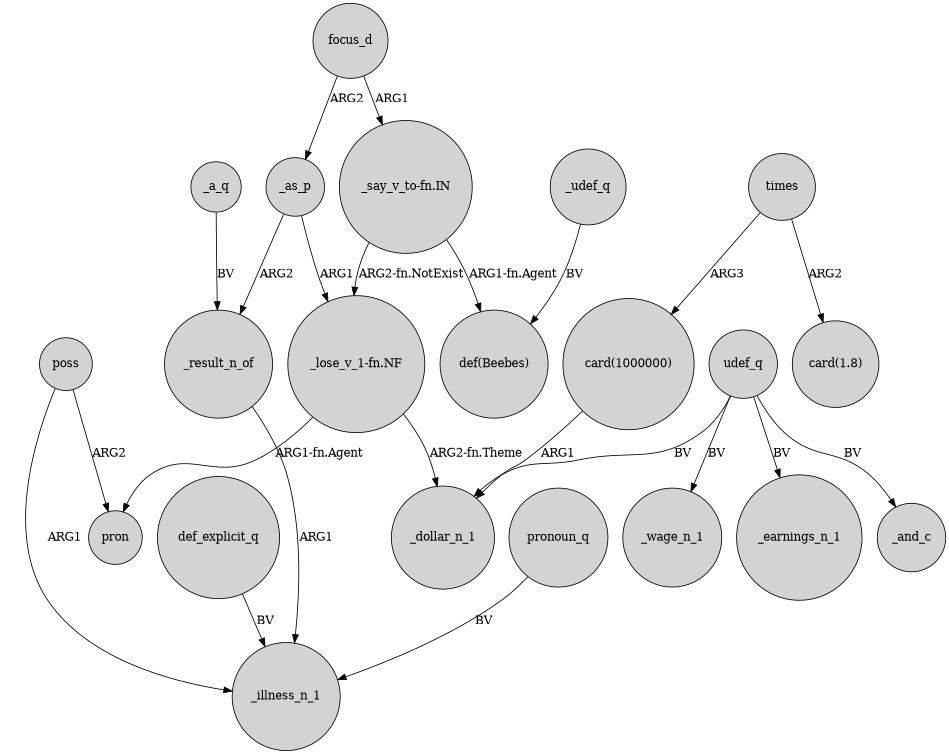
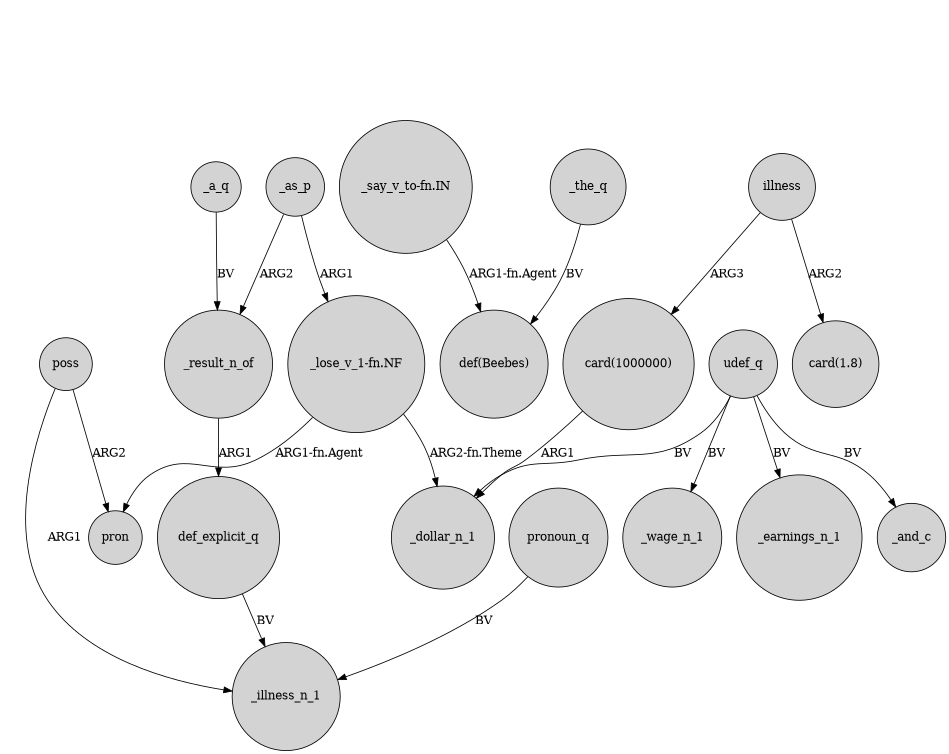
node "focus_d": removed
node "_udef_q": label "_udef_q" -> "_the_q"
node "times": label "times" -> "illness"
edge "_say_v_to-fn.IN" -> "_lose_v_1-fn.NF": removed, label "ARG2-fn.NotExist"
edge "_result_n_of" -> "_illness_n_1": now "_result_n_of" -> "def_explicit_q"
